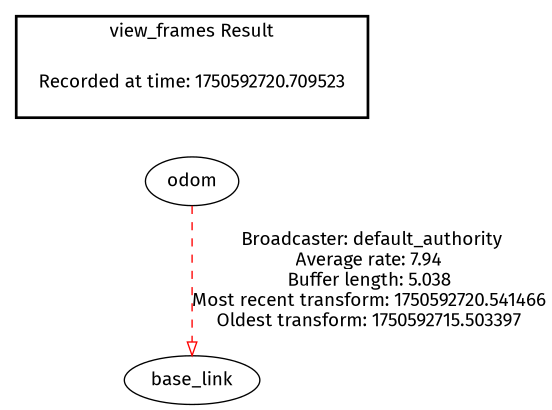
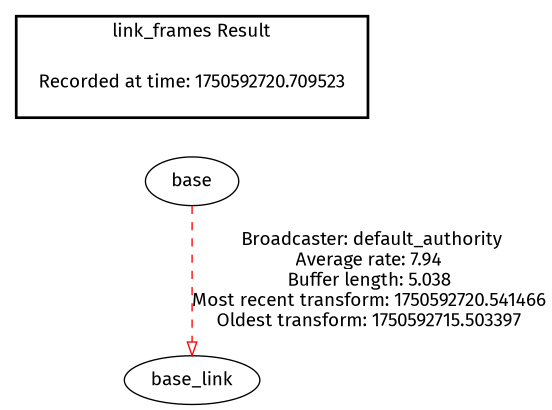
cluster "view_frames Result": label "view_frames Result" -> "link_frames Result"
node "odom": label "odom" -> "base"
